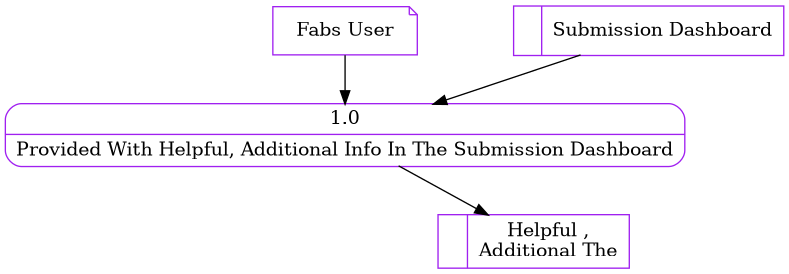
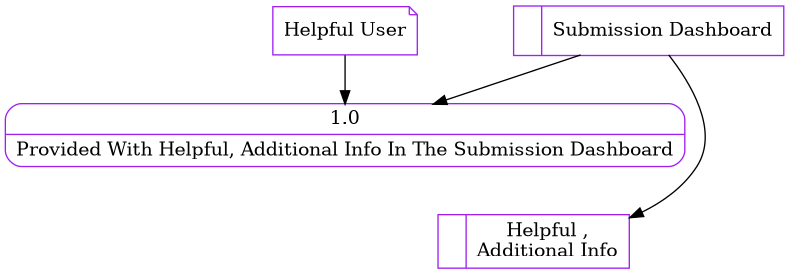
node "Fabs User": label "Fabs User" -> "Helpful User"
edge "1.0" -> "Helpful ,": now "Submission Dashboard" -> "Helpful ,"
node "Helpful ,": text "Additional The" -> "Additional Info"
